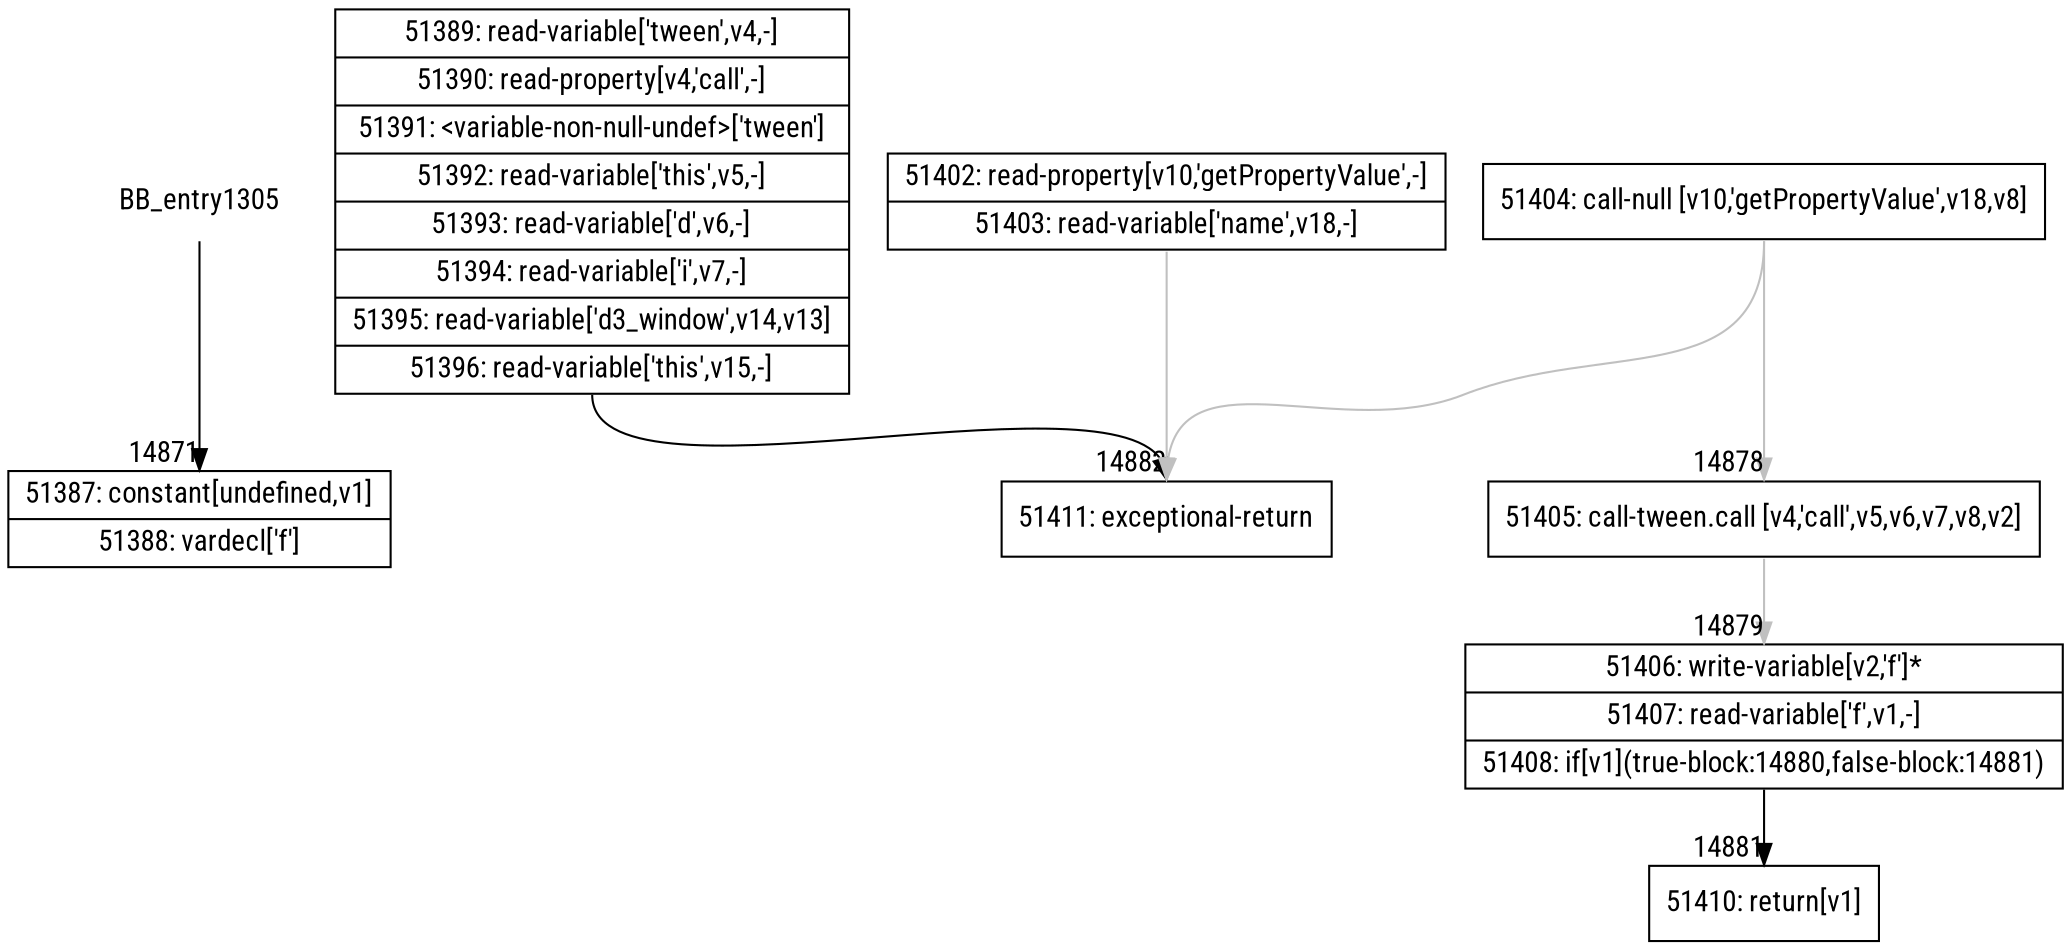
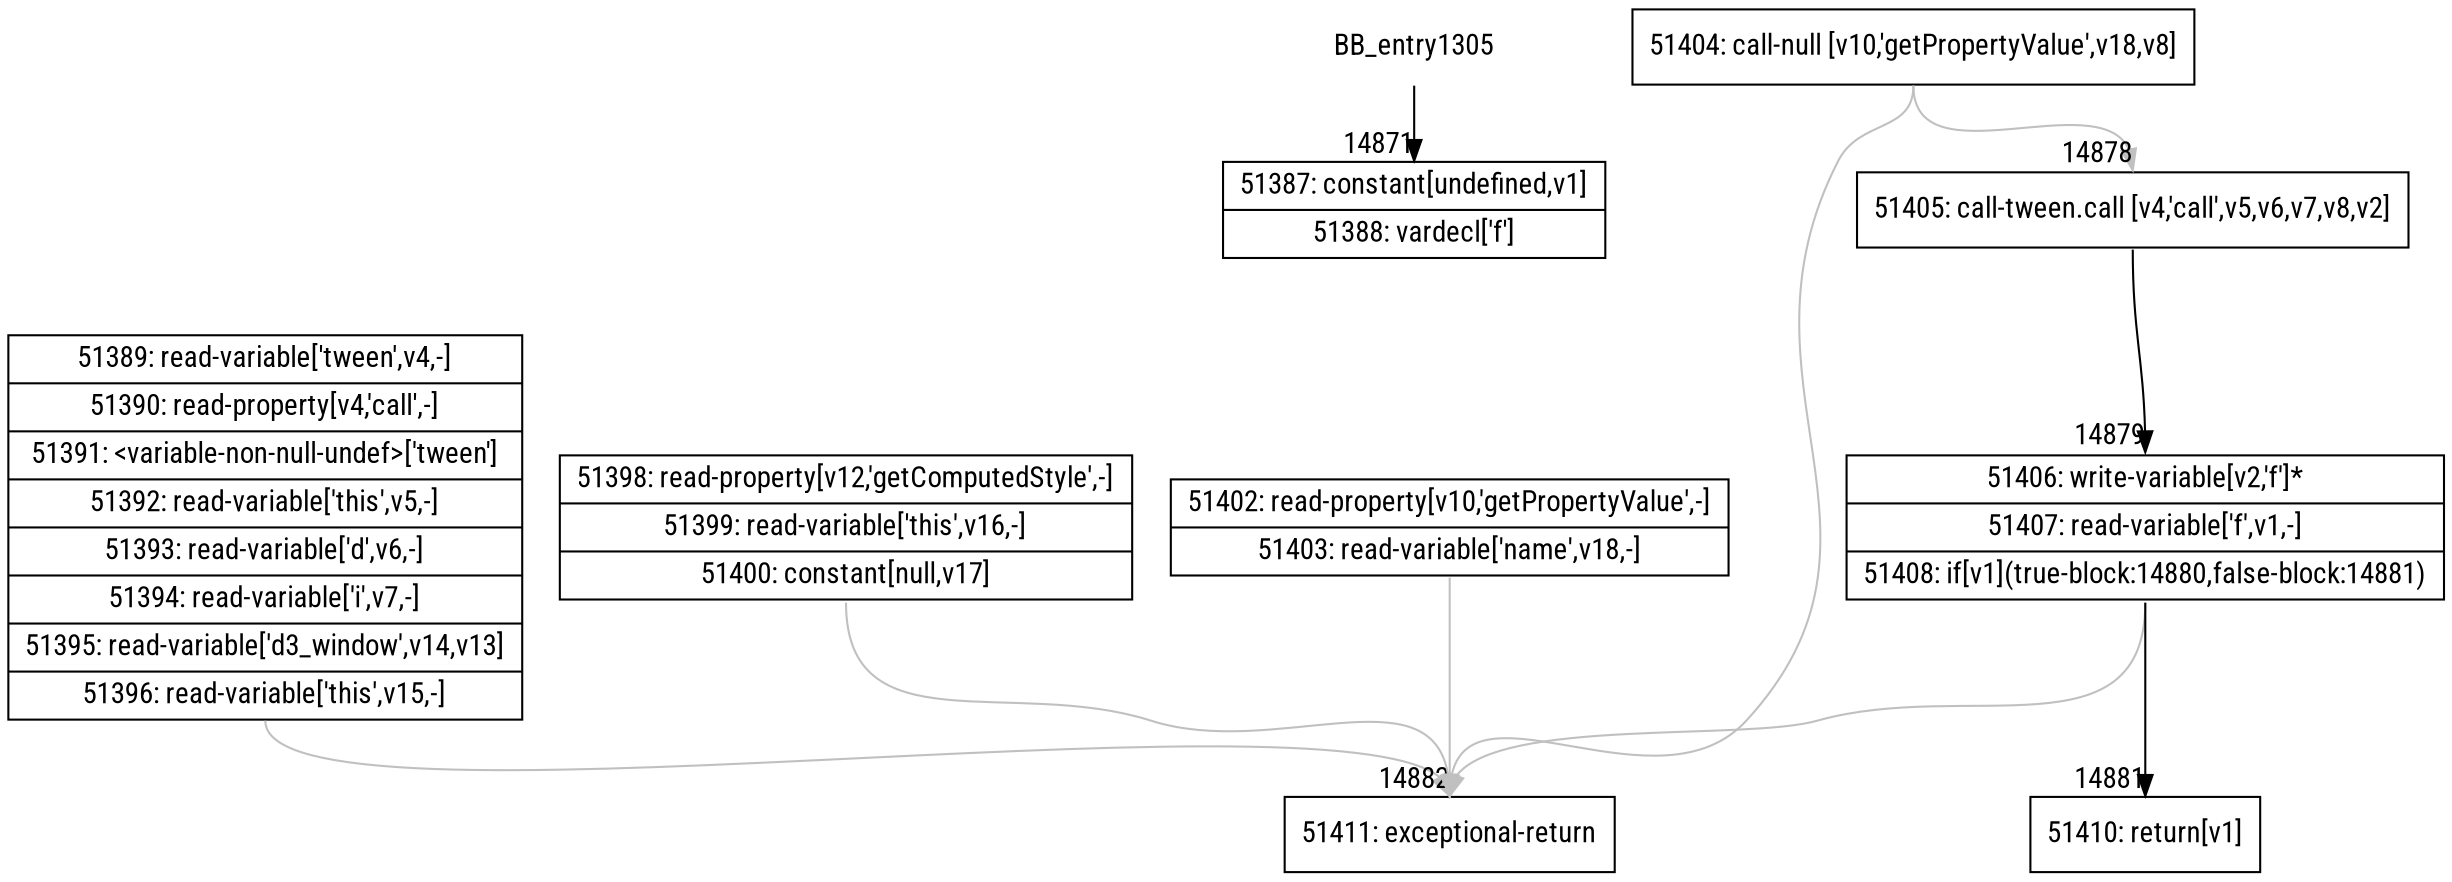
edge "51389: read-variable['tween',v4,-]" -> "51411: exceptional-return": color black -> gray
node "51398: read-property[v12,'getComputedStyle',-]": added
edge "51405: call-tween.call [v4,'call',v5,v6,v7,v8,v2]" -> "51406: write-variable[v2,'f']*": color gray -> black
edge "51406: write-variable[v2,'f']*" -> "51411: exceptional-return": added
